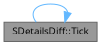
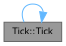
node "SDetailsDiff::Tick": label "SDetailsDiff::Tick" -> "Tick::Tick"
